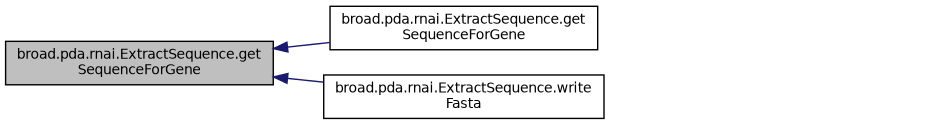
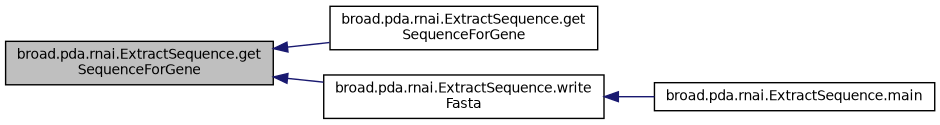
node "broad.pda.rnai.ExtractSequence.main": added
